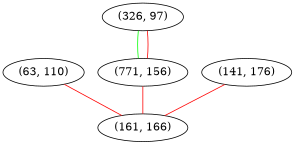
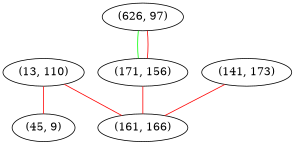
node "(326, 97)": label "(326, 97)" -> "(626, 97)"
node "(63, 110)": label "(63, 110)" -> "(13, 110)"
node "(771, 156)": label "(771, 156)" -> "(171, 156)"
node "(141, 176)": label "(141, 176)" -> "(141, 173)"
node "(45, 9)": added
